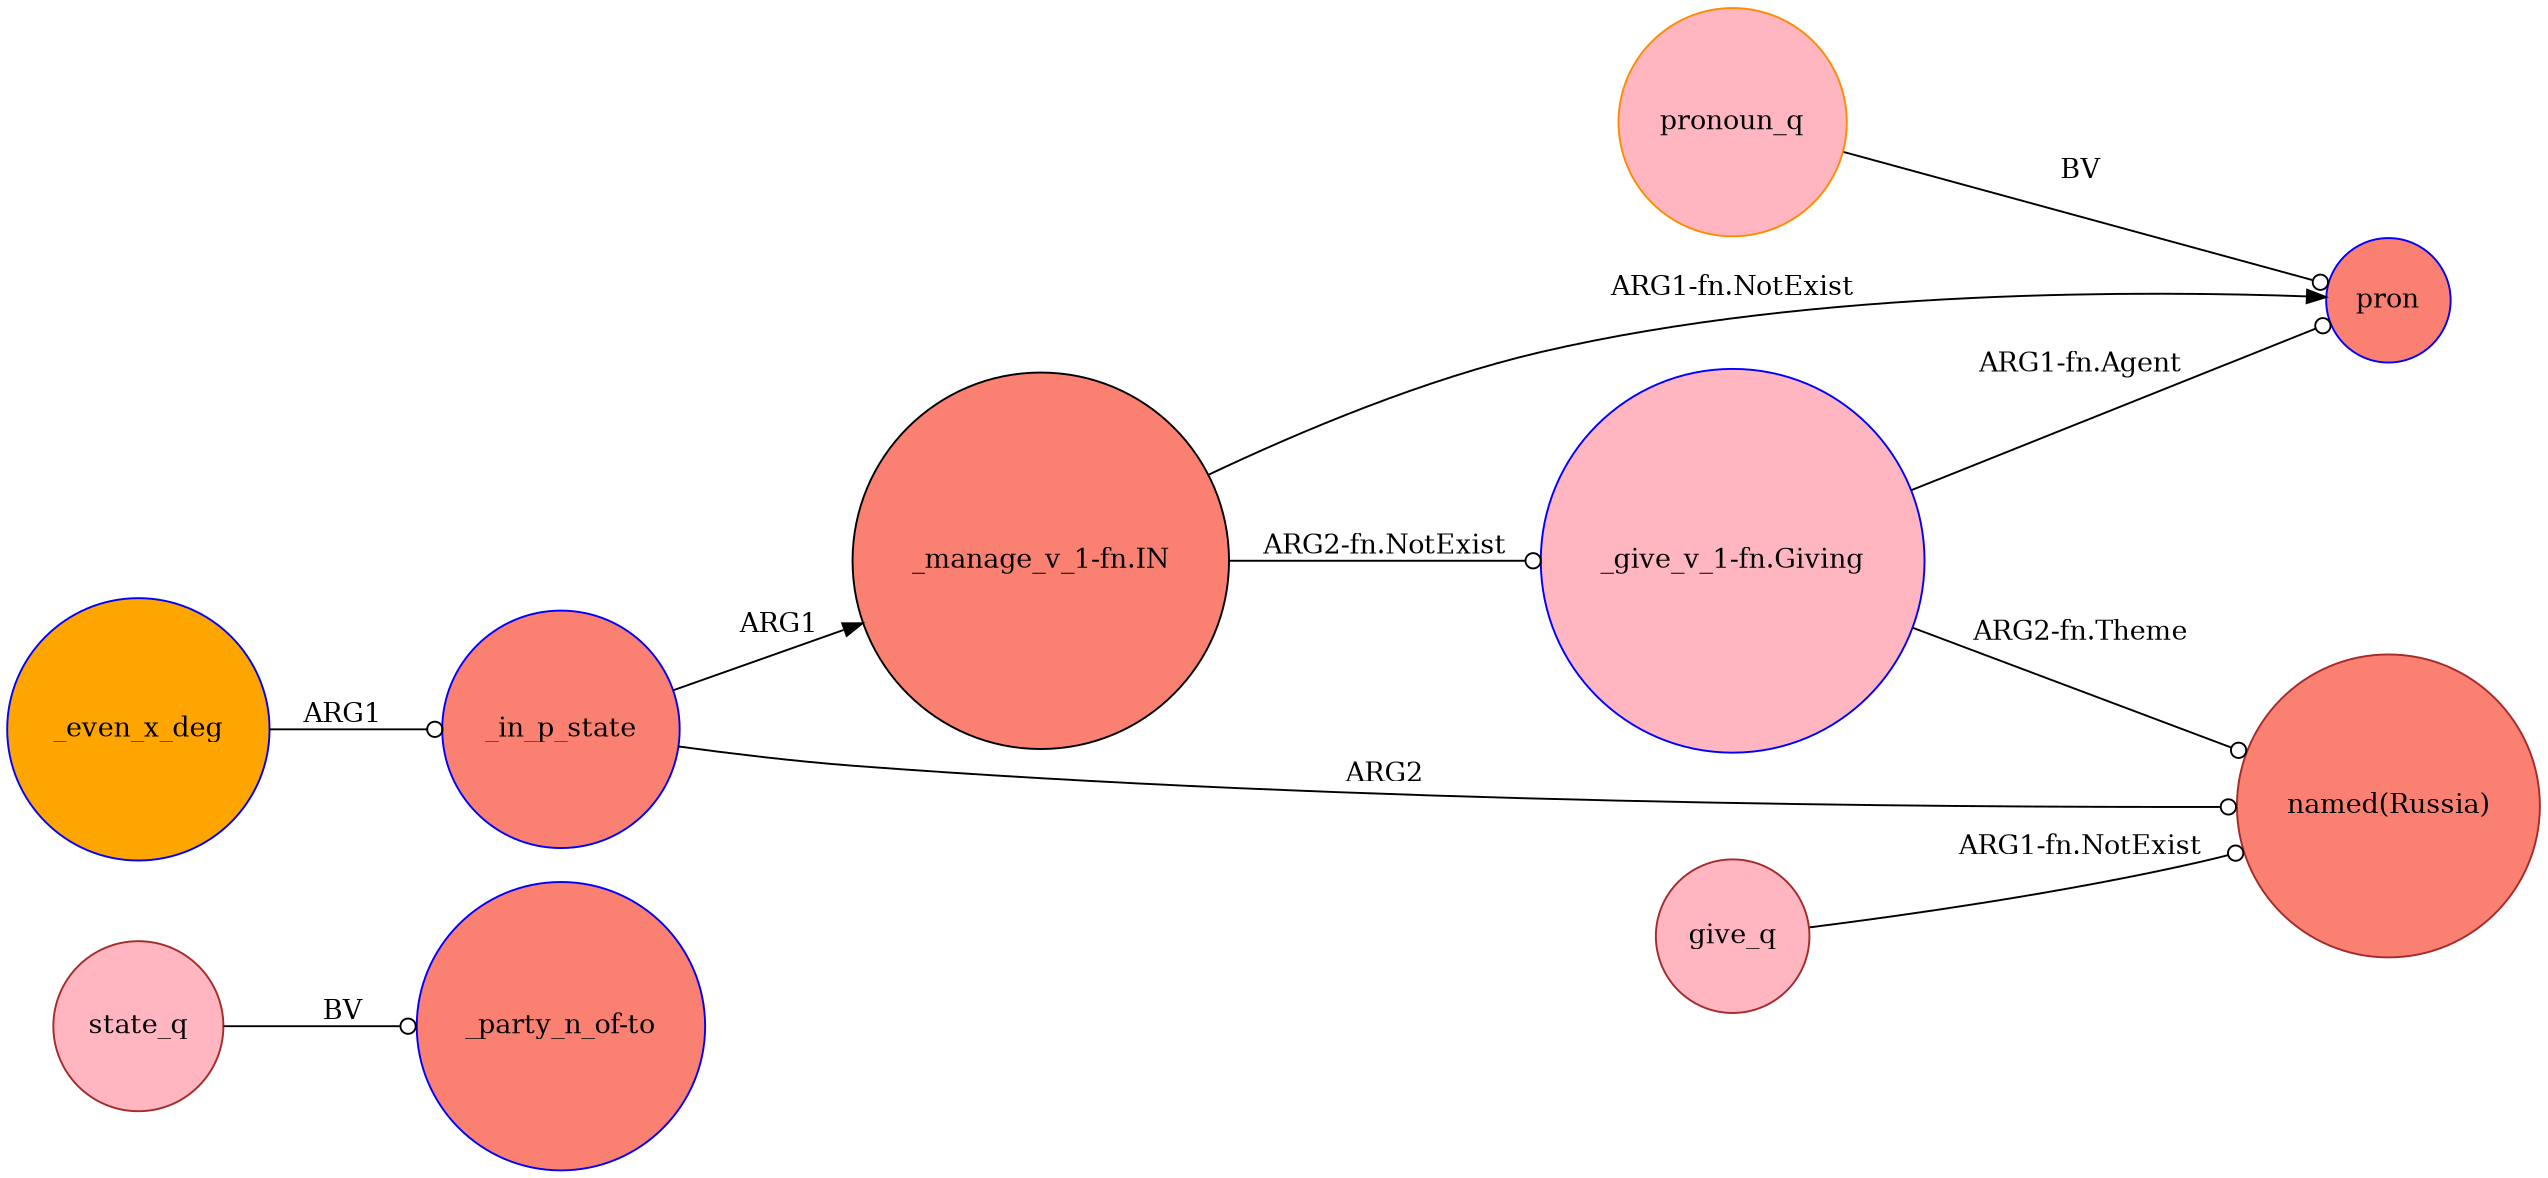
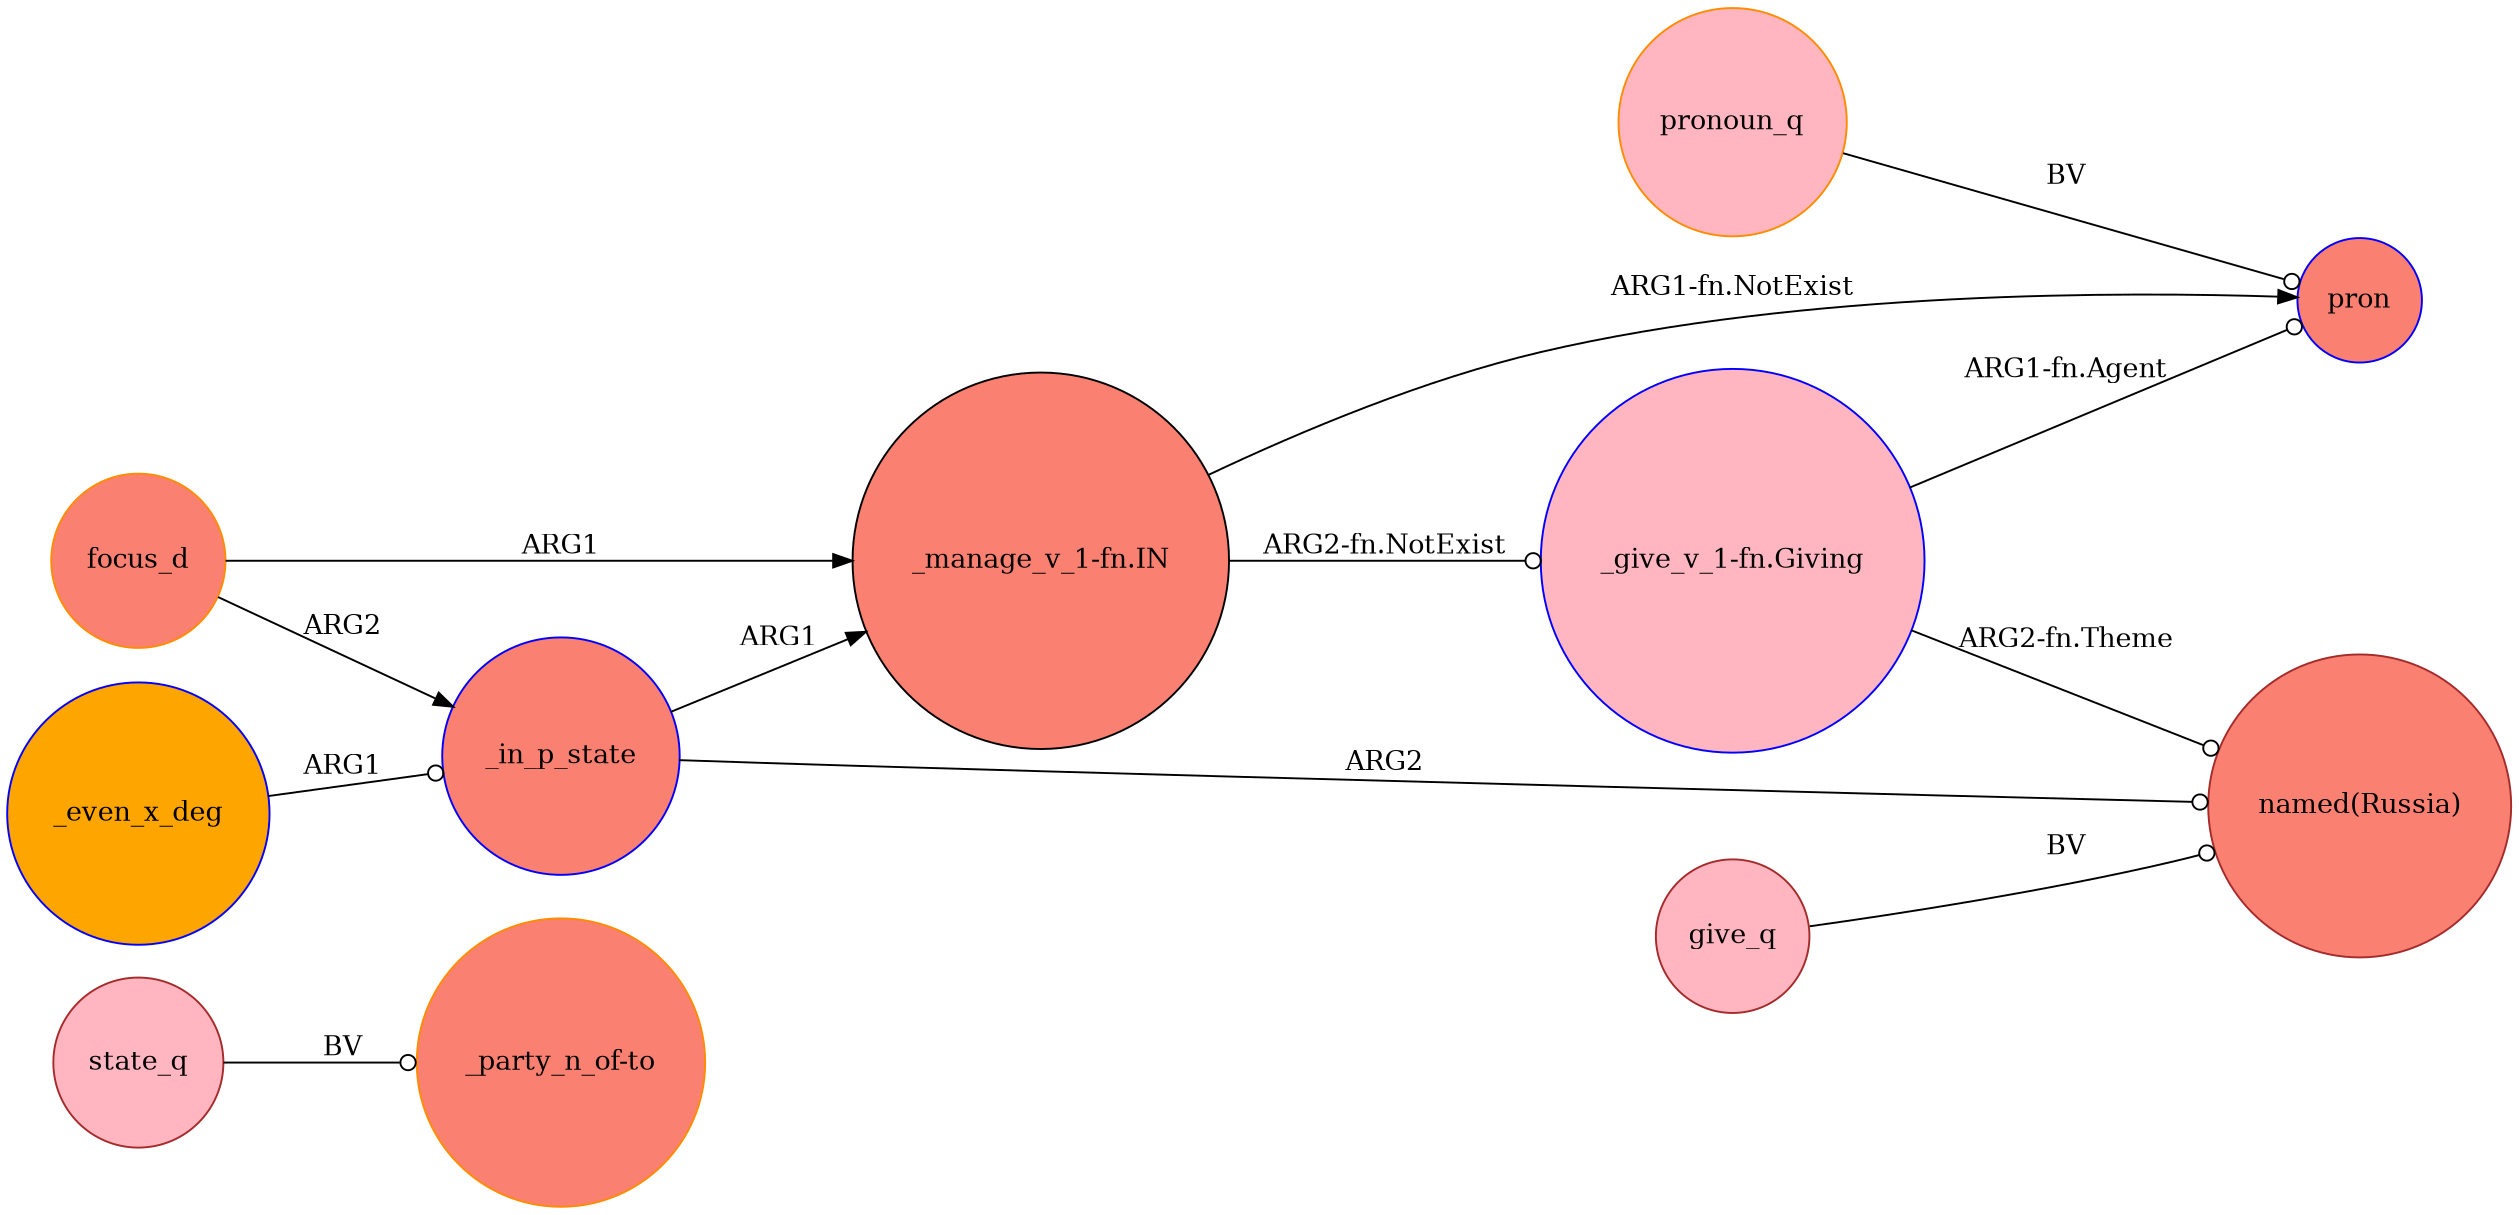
node "focus_d": added
edge "give_q" -> "named(Russia)": label "ARG1-fn.NotExist" -> "BV"
node "_party_n_of-to": color blue -> darkorange
